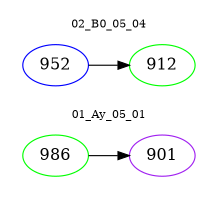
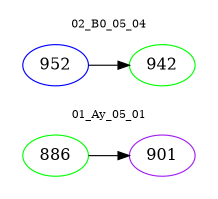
node "912": label "912" -> "942"
node "986": label "986" -> "886"
